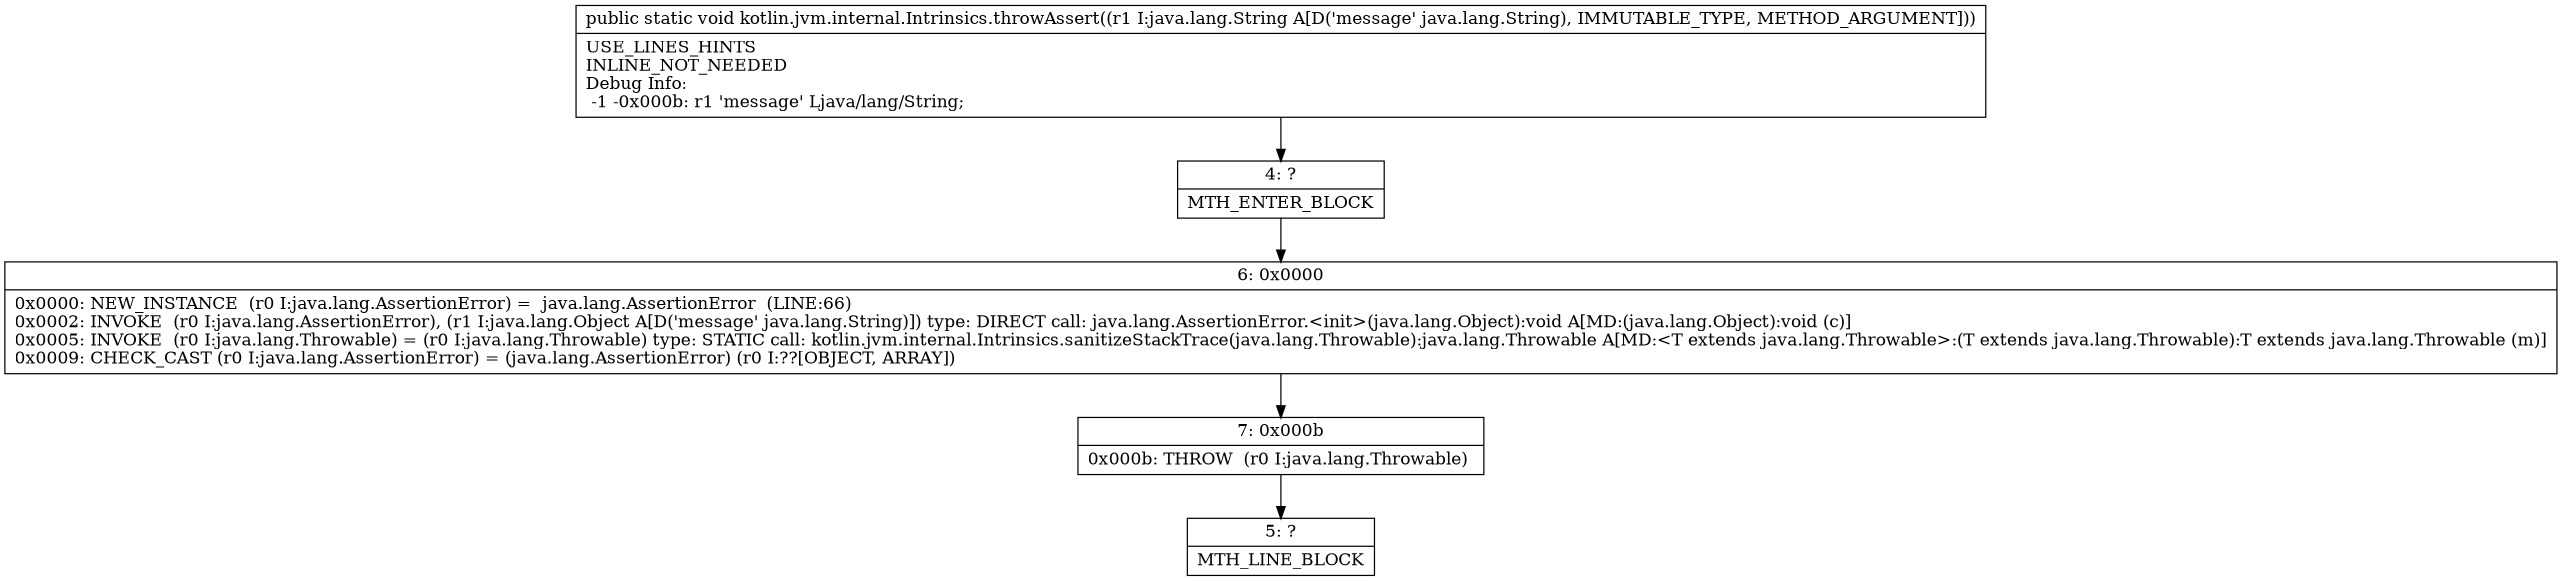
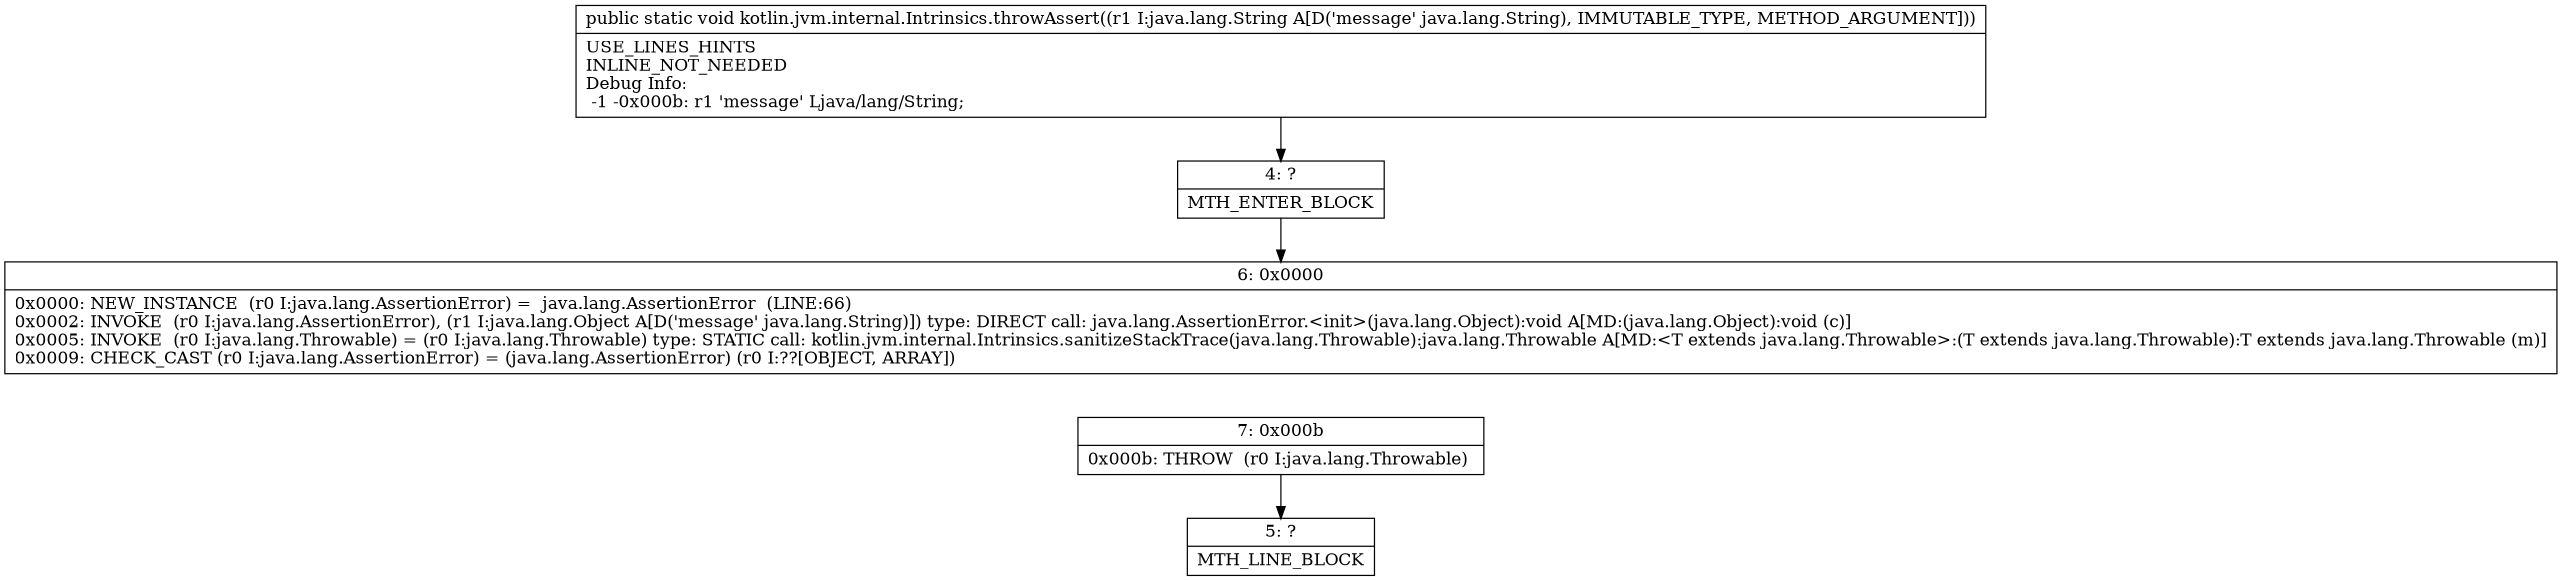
edge "6: 0x0000" -> "7: 0x000b": removed
